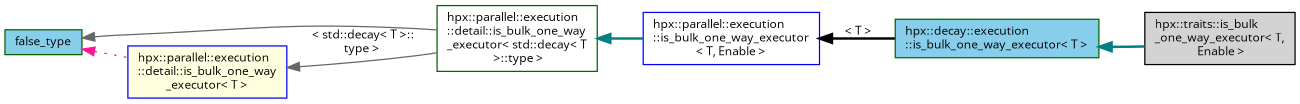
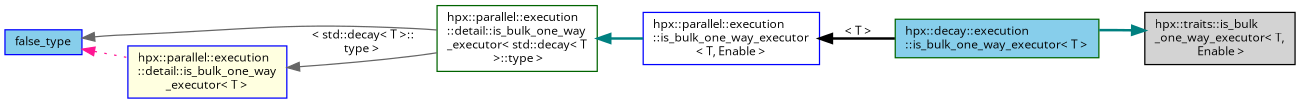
node "false_type": color darkgreen -> blue
edge "hpx::traits::is_bulk _one_way_executor< T, Enable >" -> "hpx::decay::execution ::is_bulk_one_way_executor< T >": reversed
